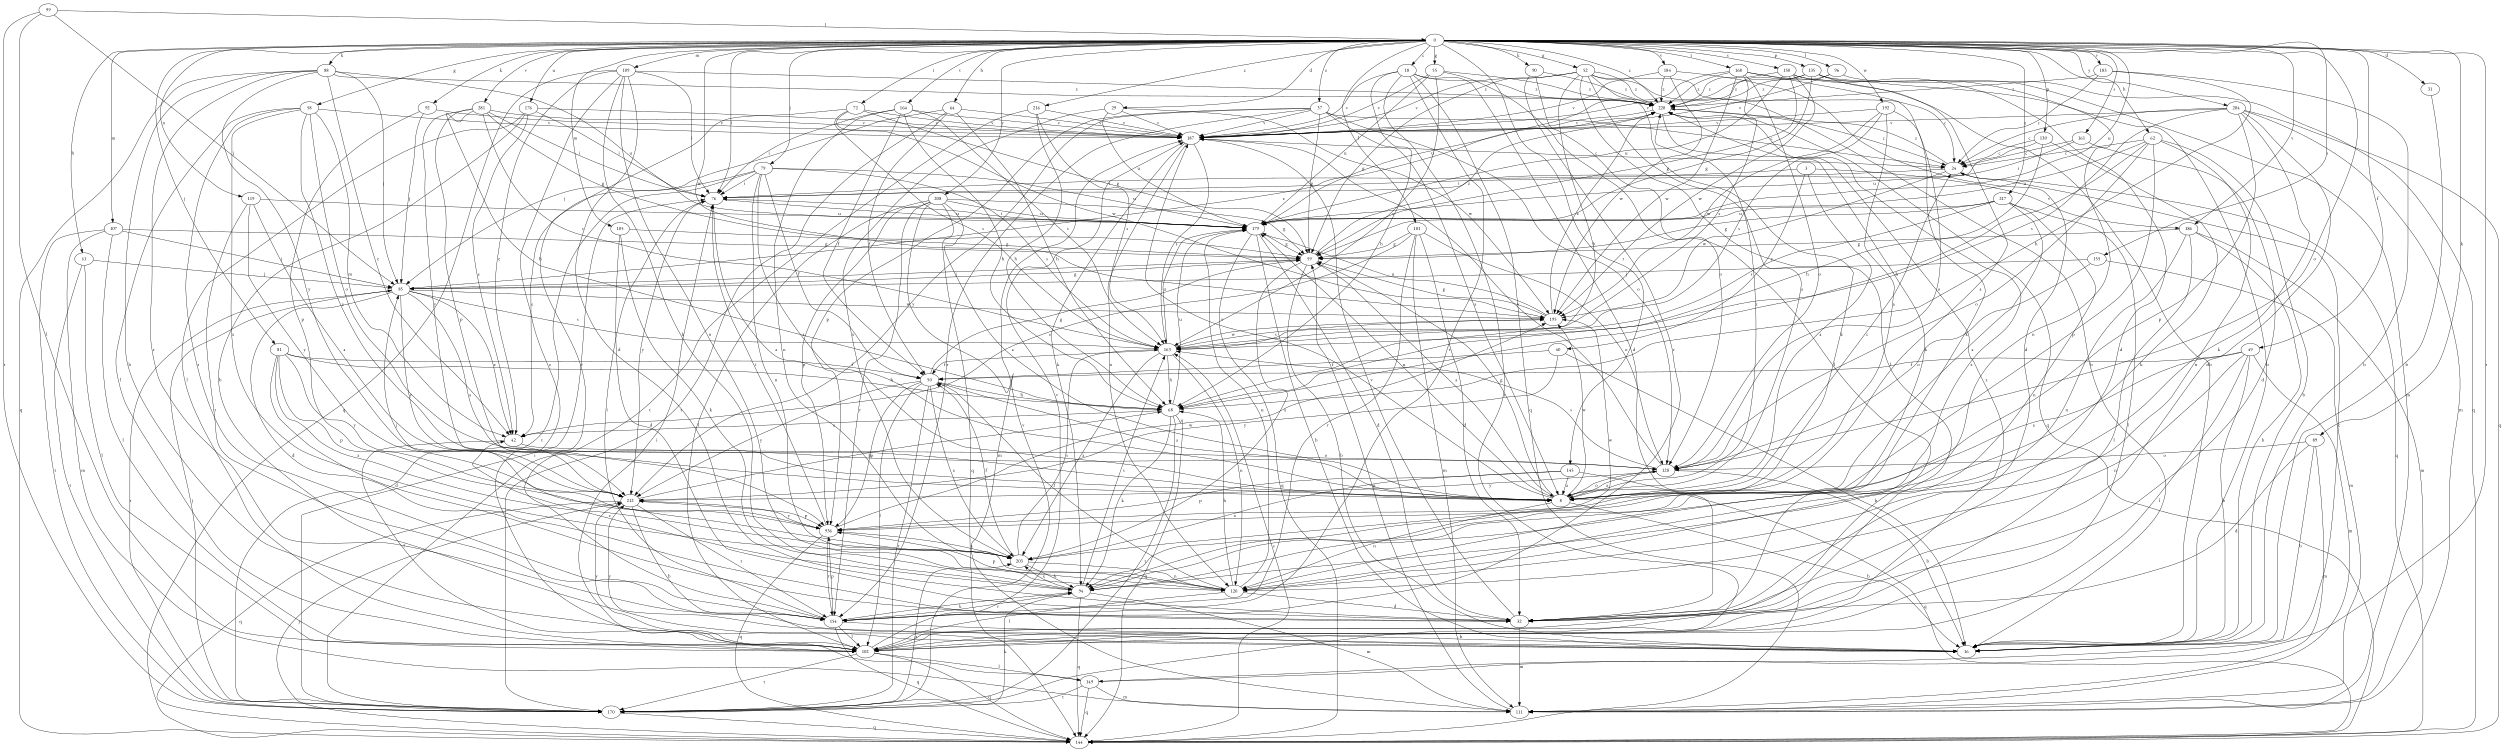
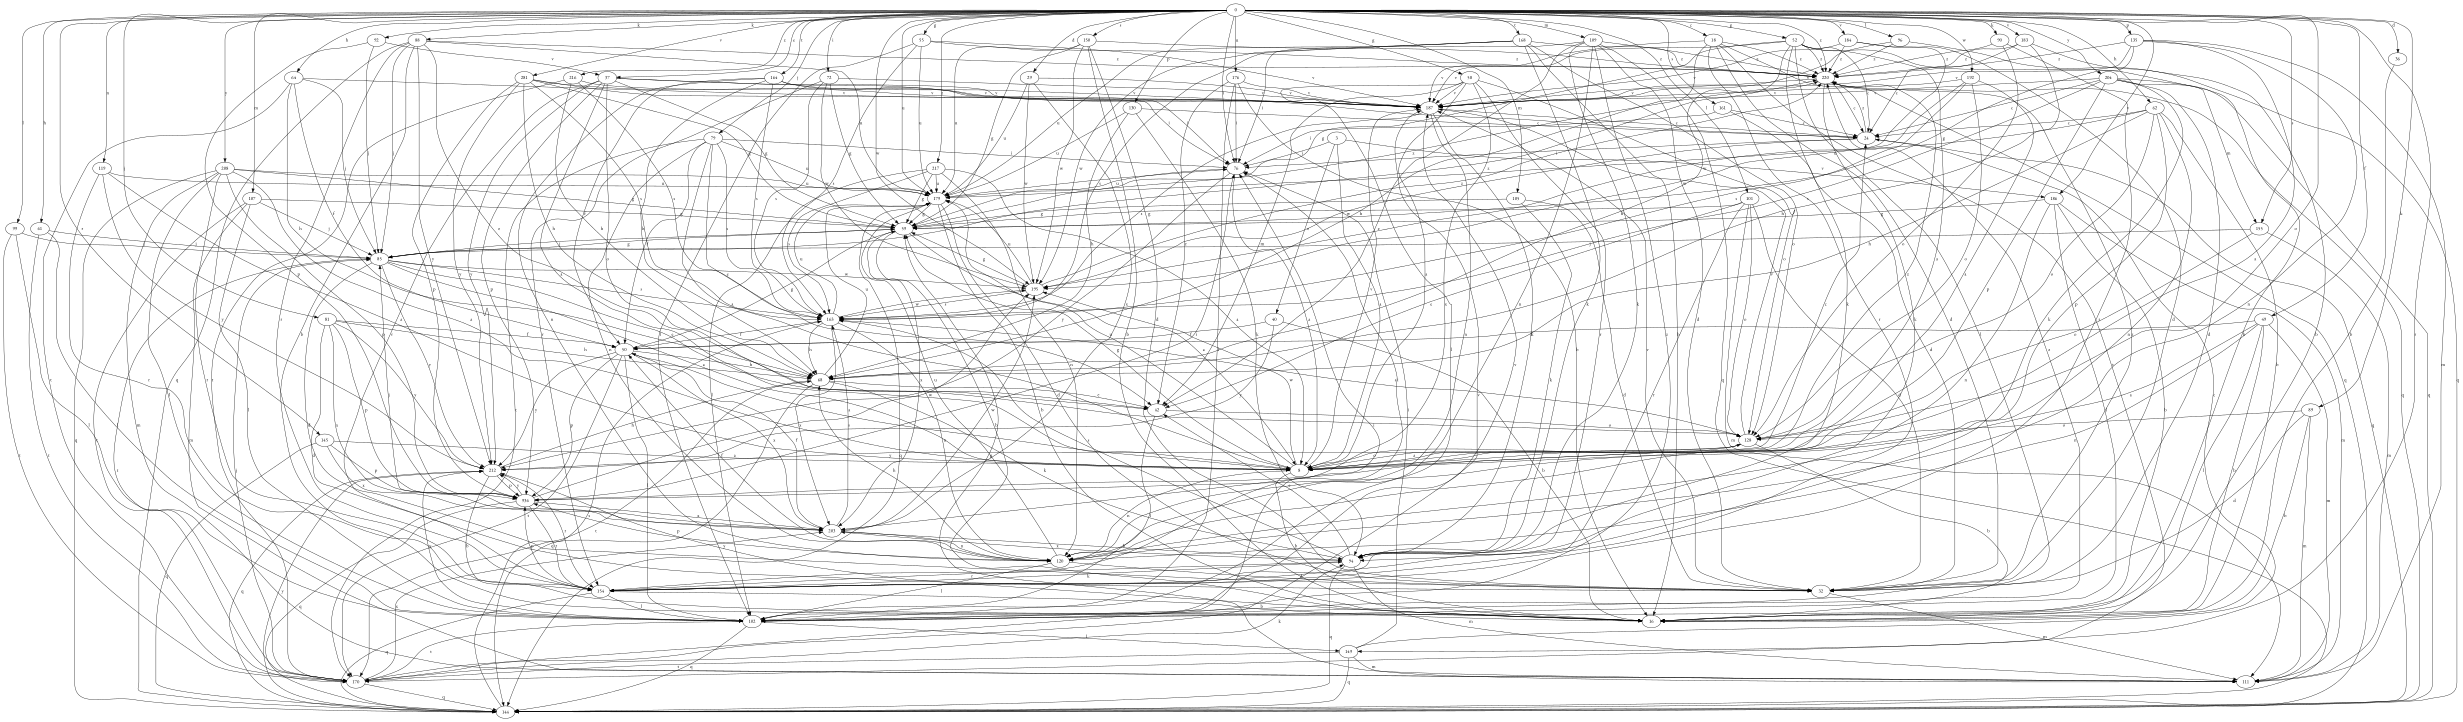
edge "99" -> "0": reversed
node "31": label "31" -> "36"
edge "92" -> "187": now "92" -> "37"
edge "204" -> "111": now "204" -> "155"
